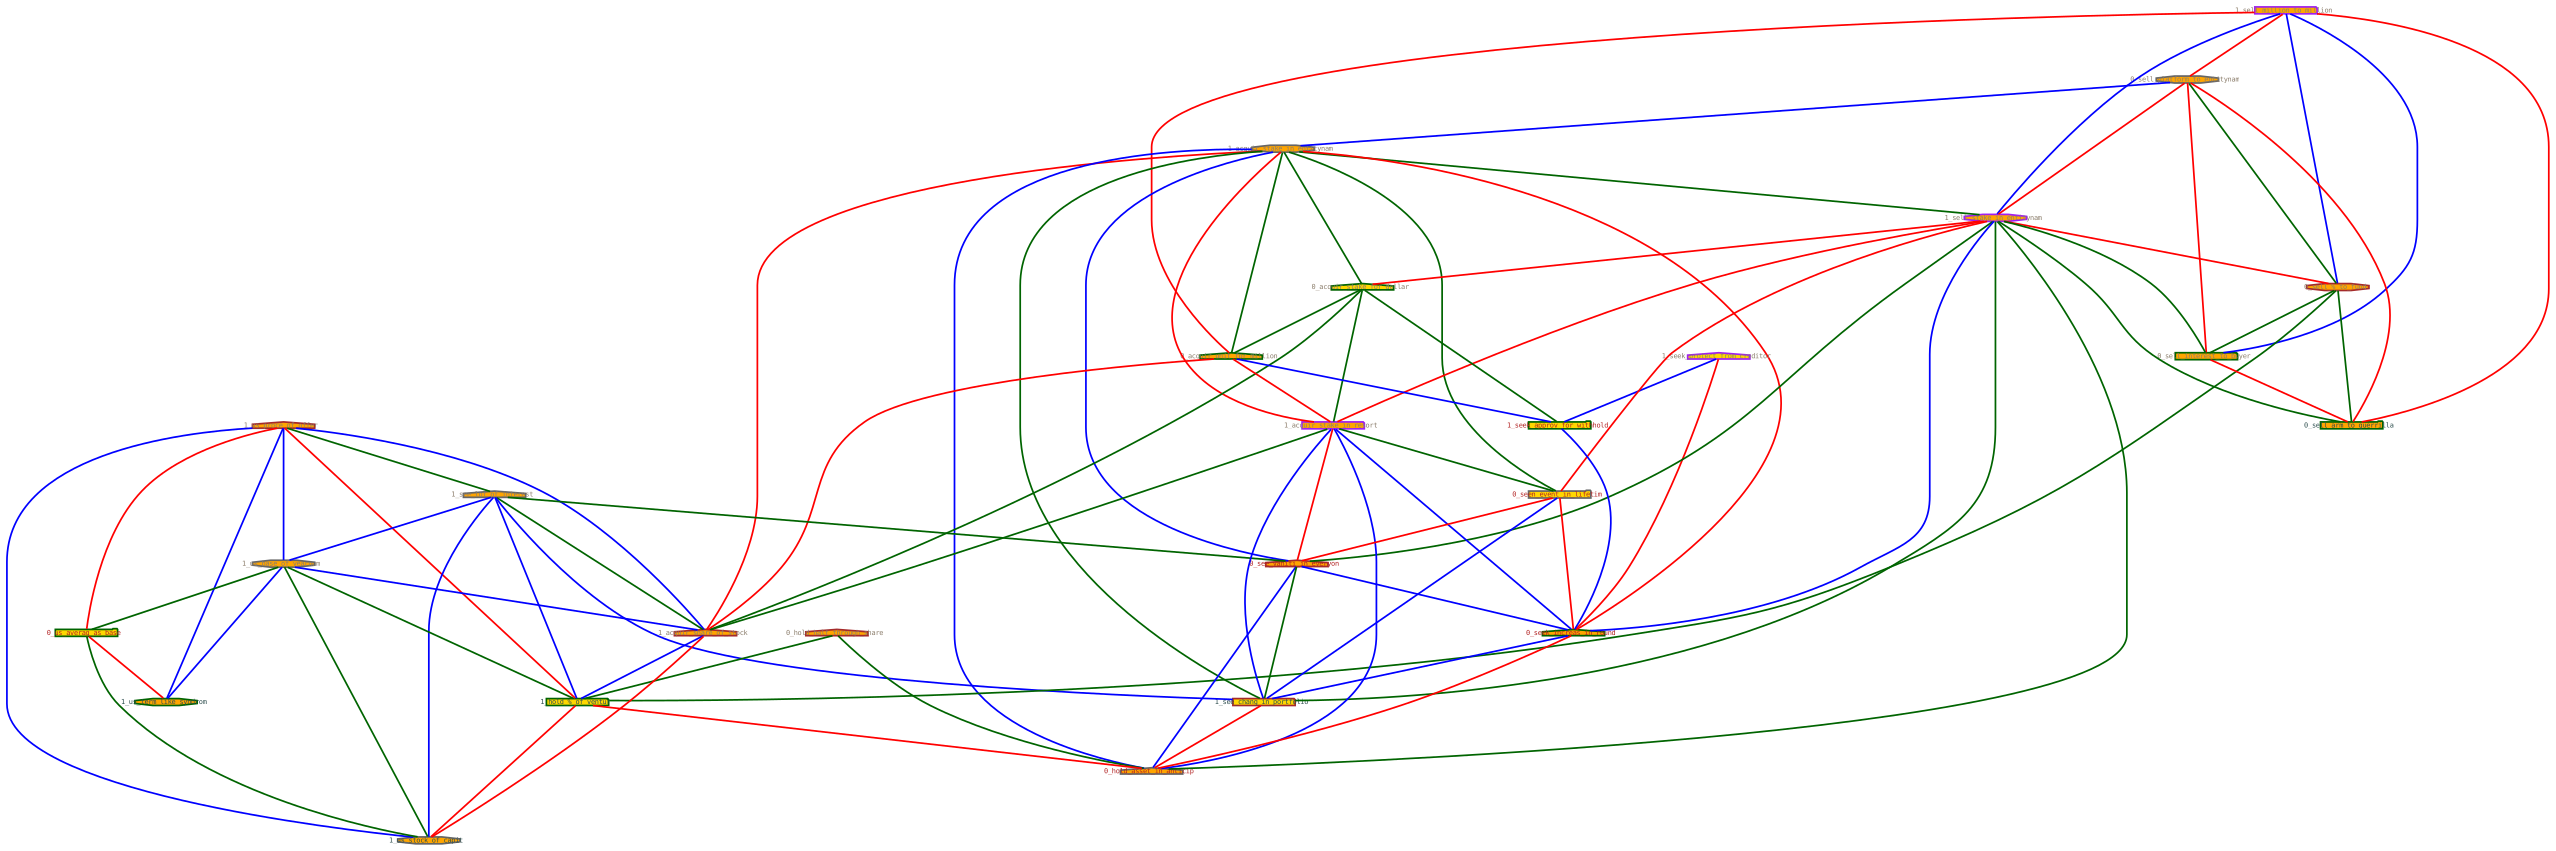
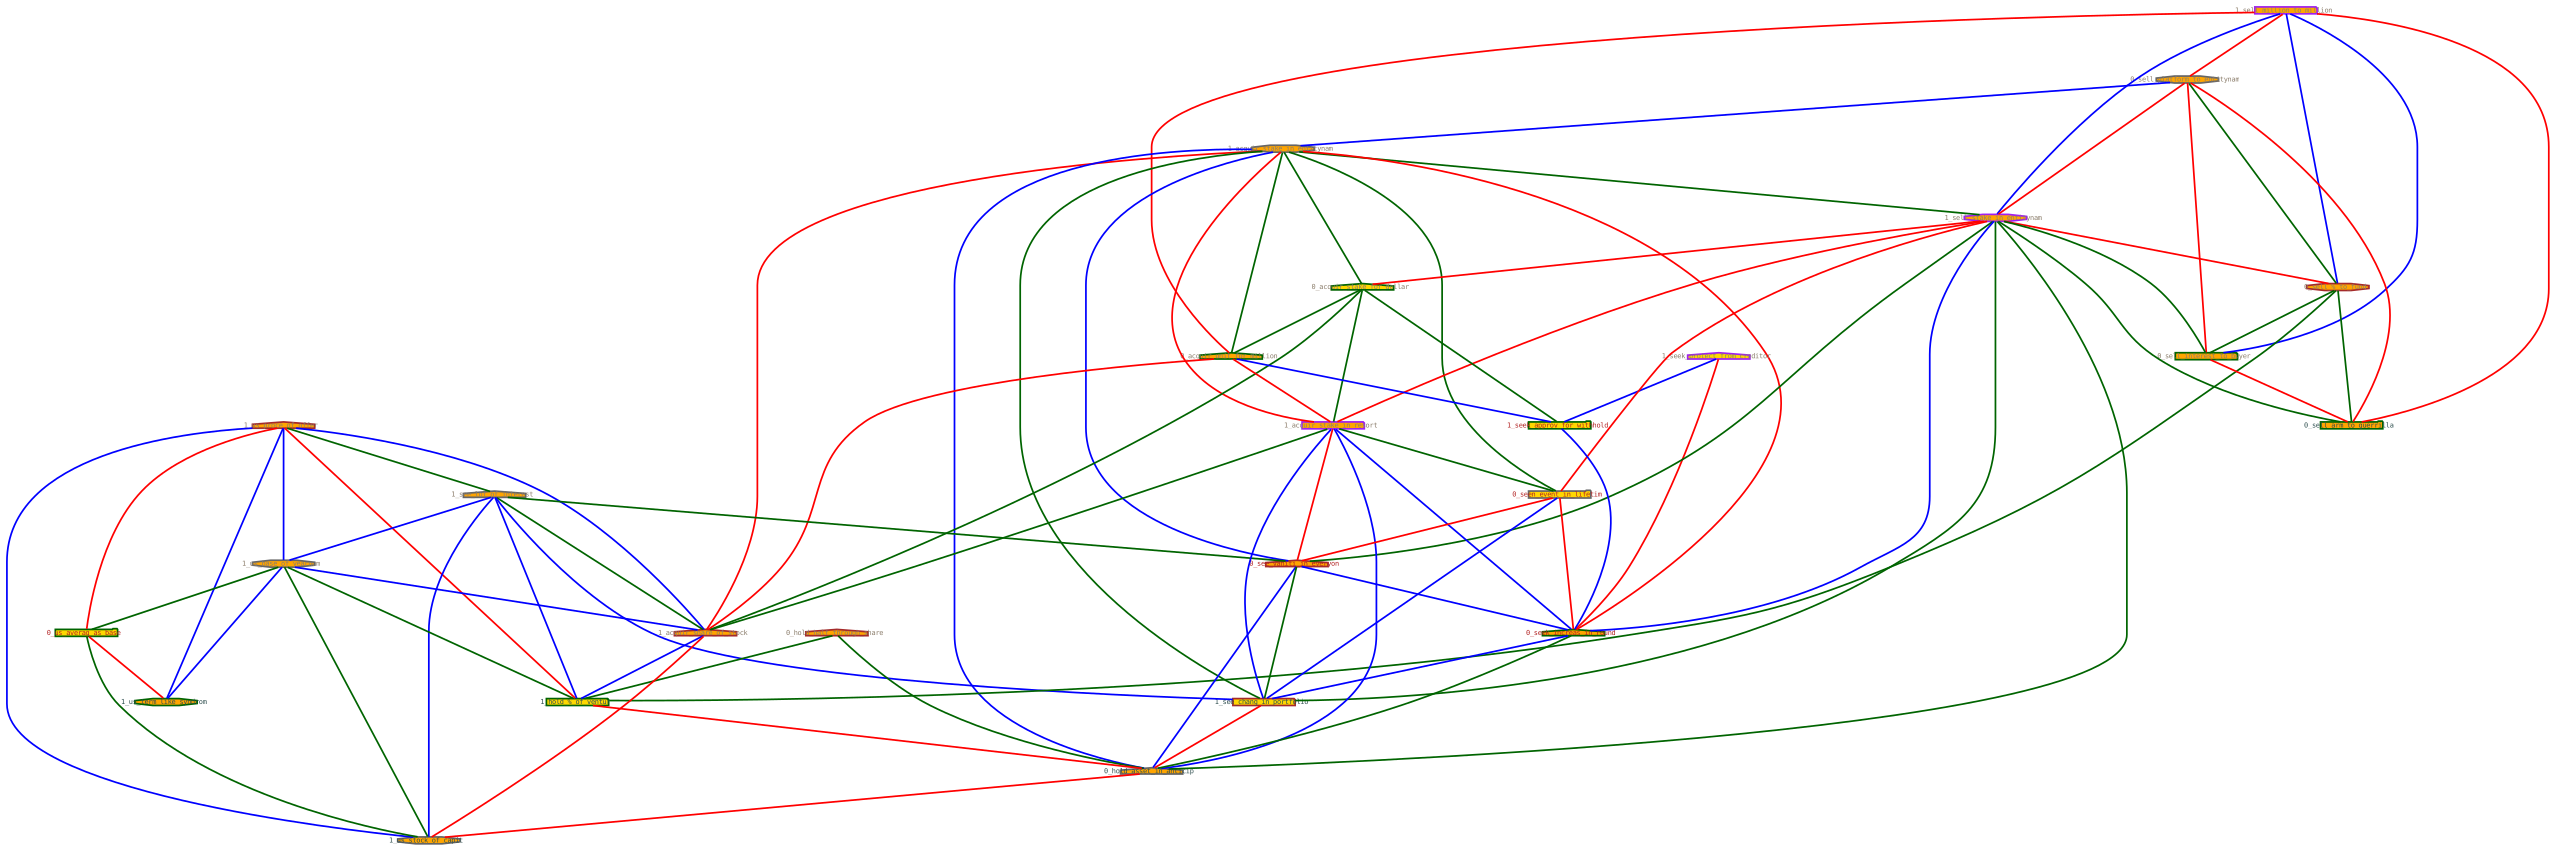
edge "0_seek_increas_in_round" -- "0_hold_asset_in_anticip": color red -> darkgreen
edge "1_hold_%_of_ventur" -- "1_us_stock_of_capit": now "0_hold_asset_in_anticip" -- "1_us_stock_of_capit"
node "0_hold_asset_in_anticip": fontcolor #b22222 -> #2f4f4f
